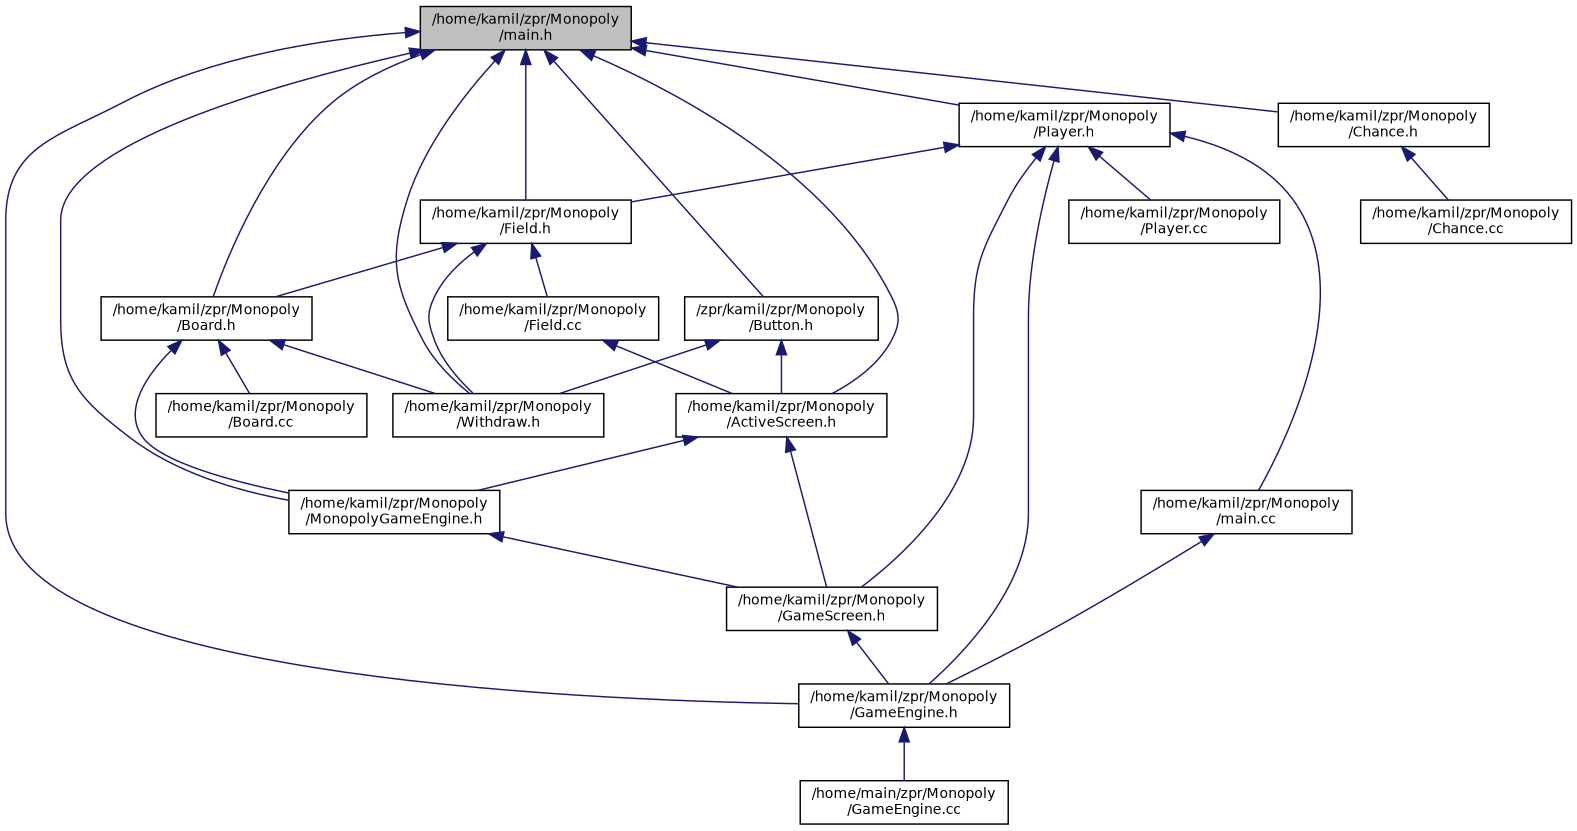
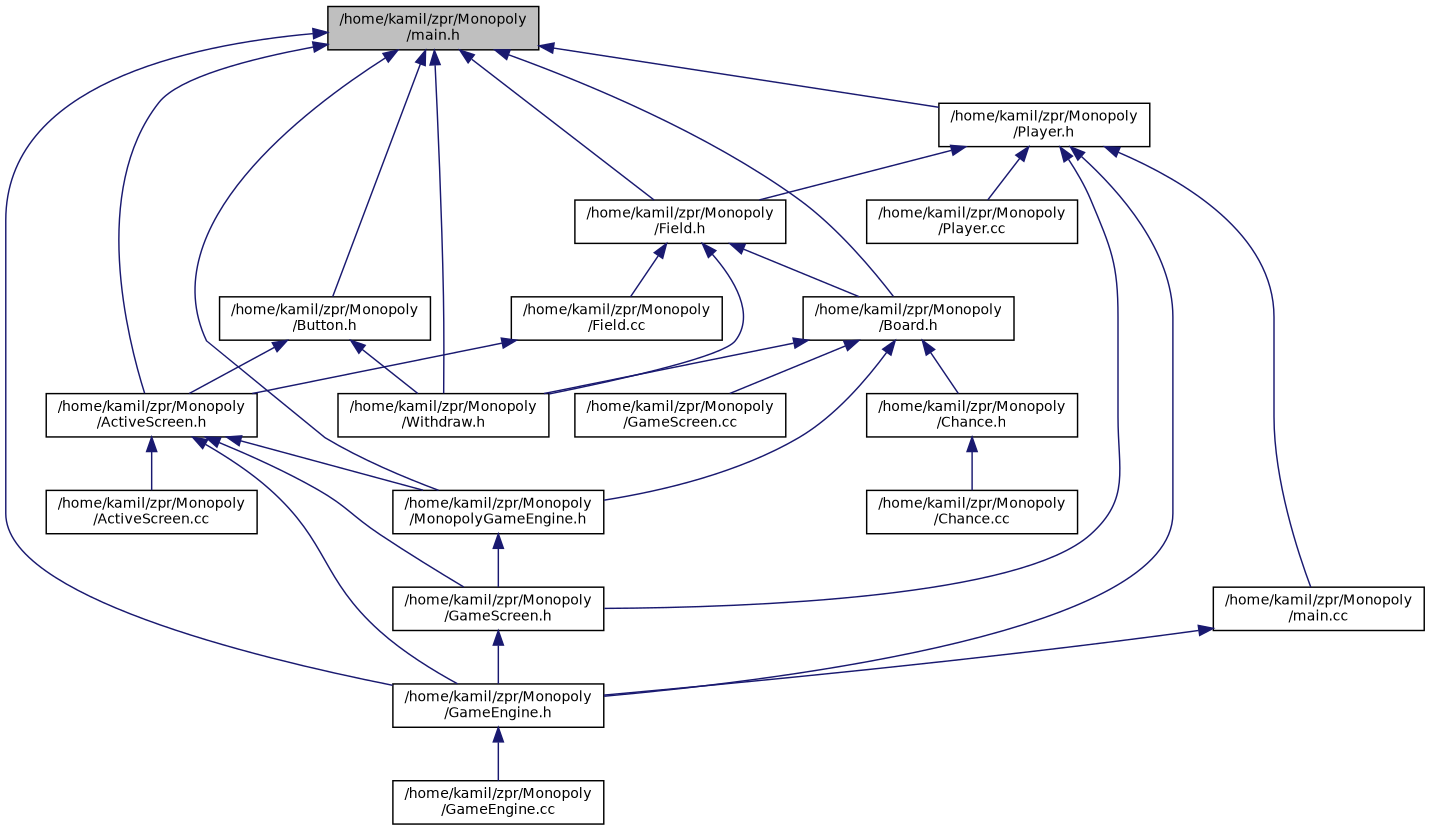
edge "/home/kamil/zpr/Monopoly /Chance.h" -> "/home/kamil/zpr/Monopoly /main.h": now "/home/kamil/zpr/Monopoly /Chance.h" -> "/home/kamil/zpr/Monopoly /Board.h"
node "/zpr/kamil/zpr/Monopoly /Button.h": label "/zpr/kamil/zpr/Monopoly /Button.h" -> "/home/kamil/zpr/Monopoly /Button.h"
node "/home/kamil/zpr/Monopoly /Board.cc": label "/home/kamil/zpr/Monopoly /Board.cc" -> "/home/kamil/zpr/Monopoly /GameScreen.cc"
node "/home/kamil/zpr/Monopoly /ActiveScreen.cc": added
edge "/home/kamil/zpr/Monopoly /GameEngine.h" -> "/home/kamil/zpr/Monopoly /ActiveScreen.h": added
node "/home/main/zpr/Monopoly /GameEngine.cc": label "/home/main/zpr/Monopoly /GameEngine.cc" -> "/home/kamil/zpr/Monopoly /GameEngine.cc"
